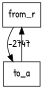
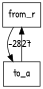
edge "from_r" -> "to_a": label "-27" -> "-28"
edge "to_a" -> "from_r": label "47" -> "27"
